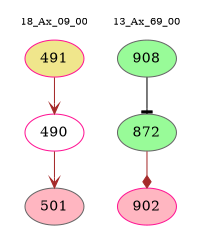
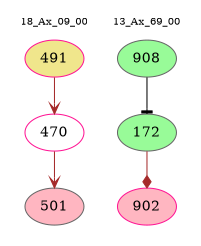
node "490": label "490" -> "470"
node "872": label "872" -> "172"
